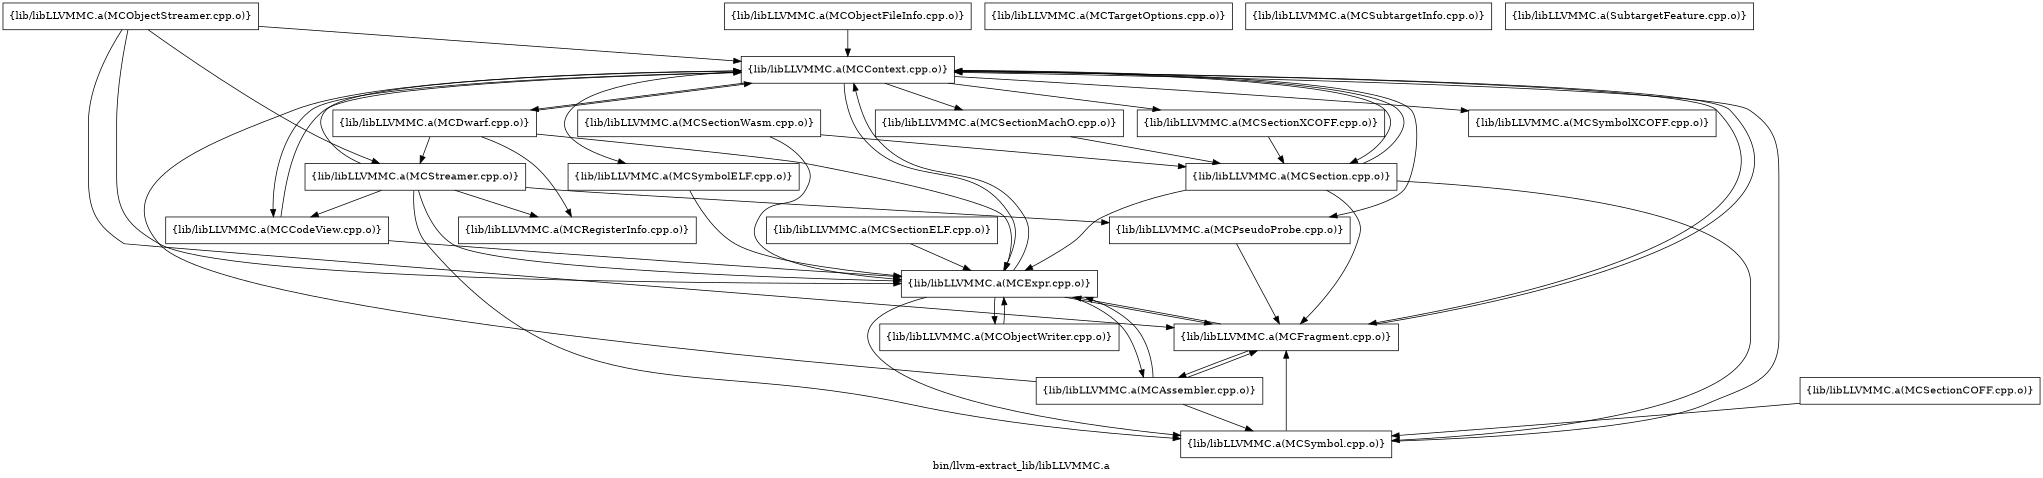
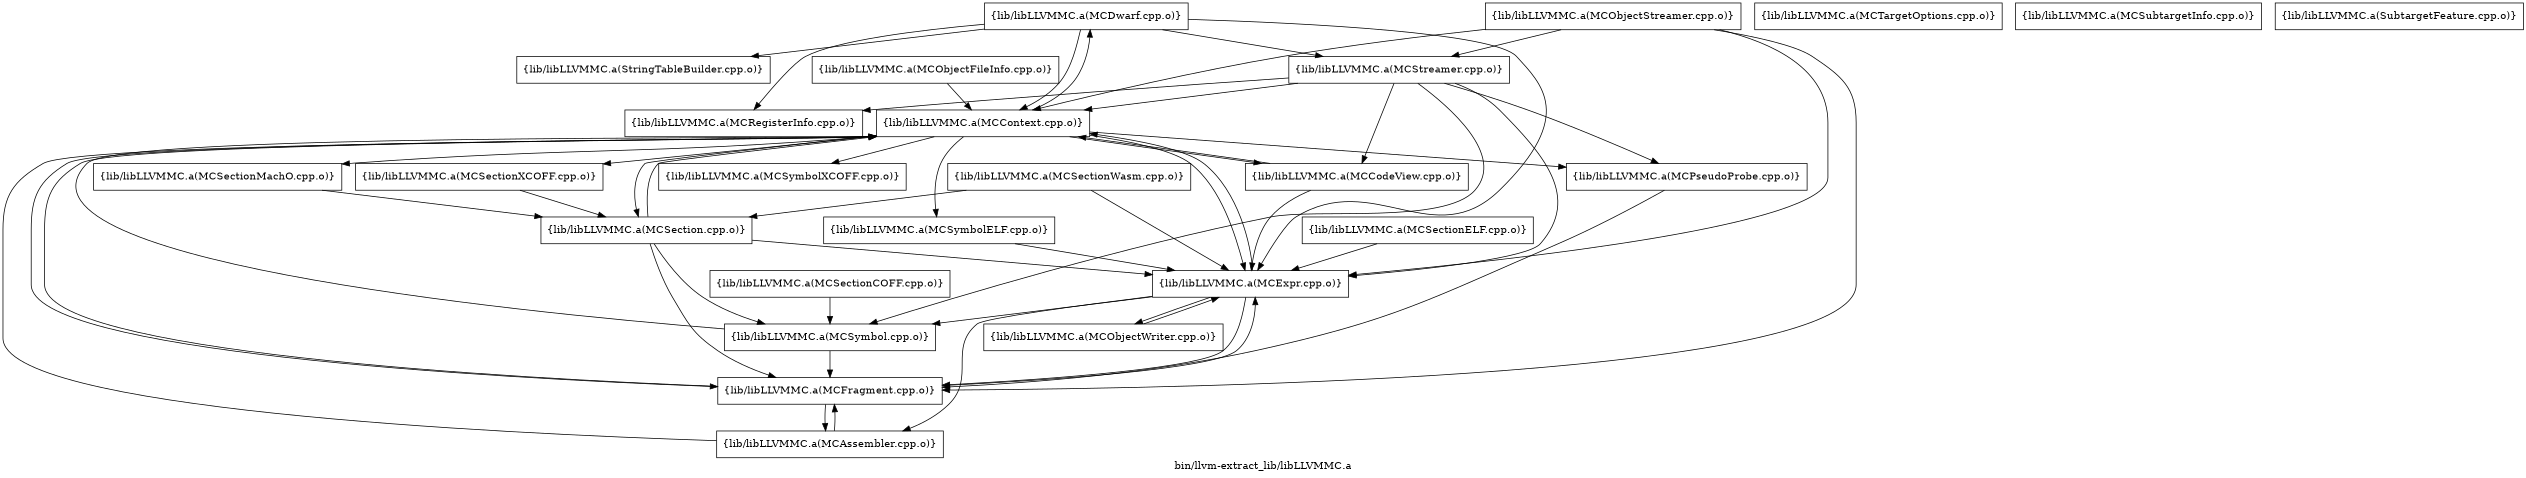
node "{lib/libLLVMMC.a(StringTableBuilder.cpp.o)}": added
edge "{lib/libLLVMMC.a(MCAssembler.cpp.o)}" -> "{lib/libLLVMMC.a(MCExpr.cpp.o)}": removed
edge "{lib/libLLVMMC.a(MCAssembler.cpp.o)}" -> "{lib/libLLVMMC.a(MCSymbol.cpp.o)}": removed
